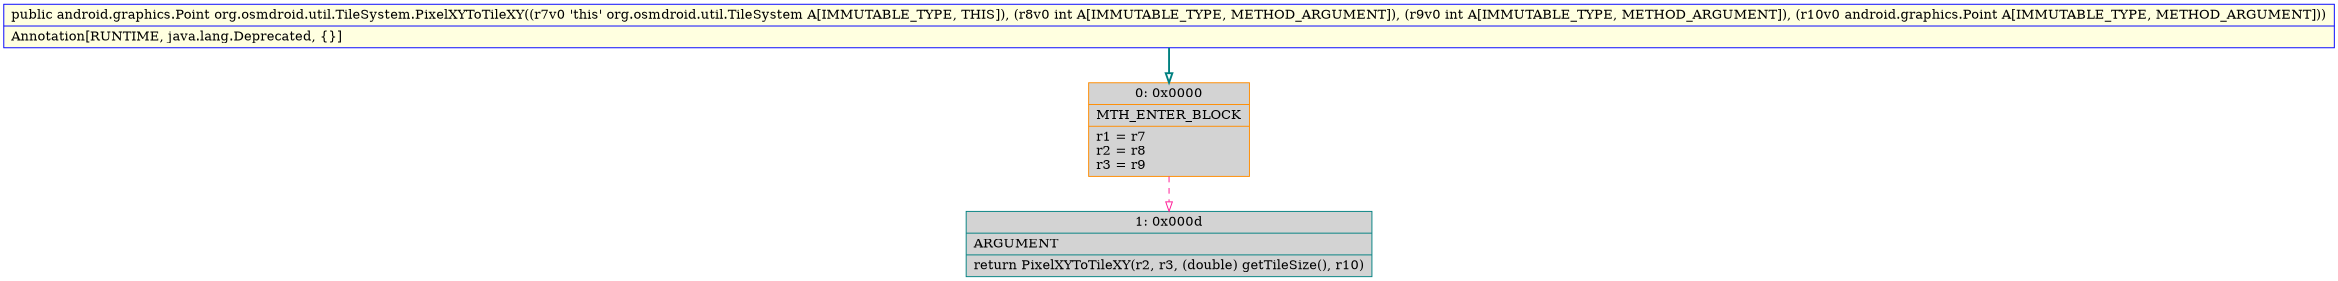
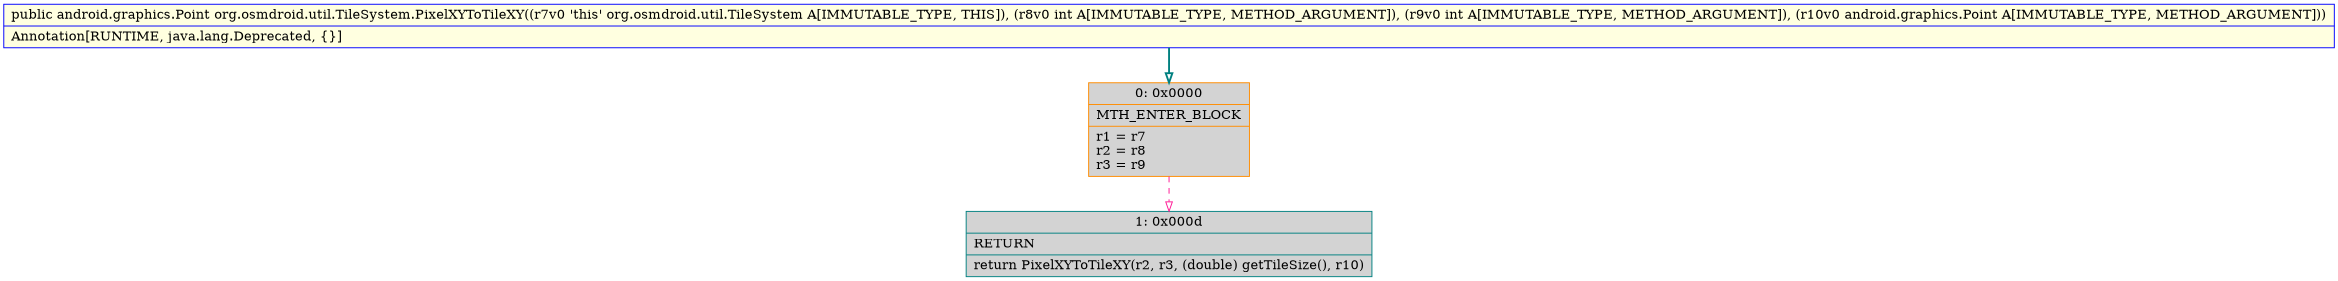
node "1: 0x000d": text "ARGUMENT" -> "RETURN"
